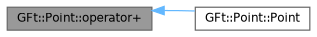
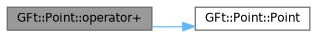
edge "GFt::Point::Point" -> "GFt::Point::operator+": reversed
